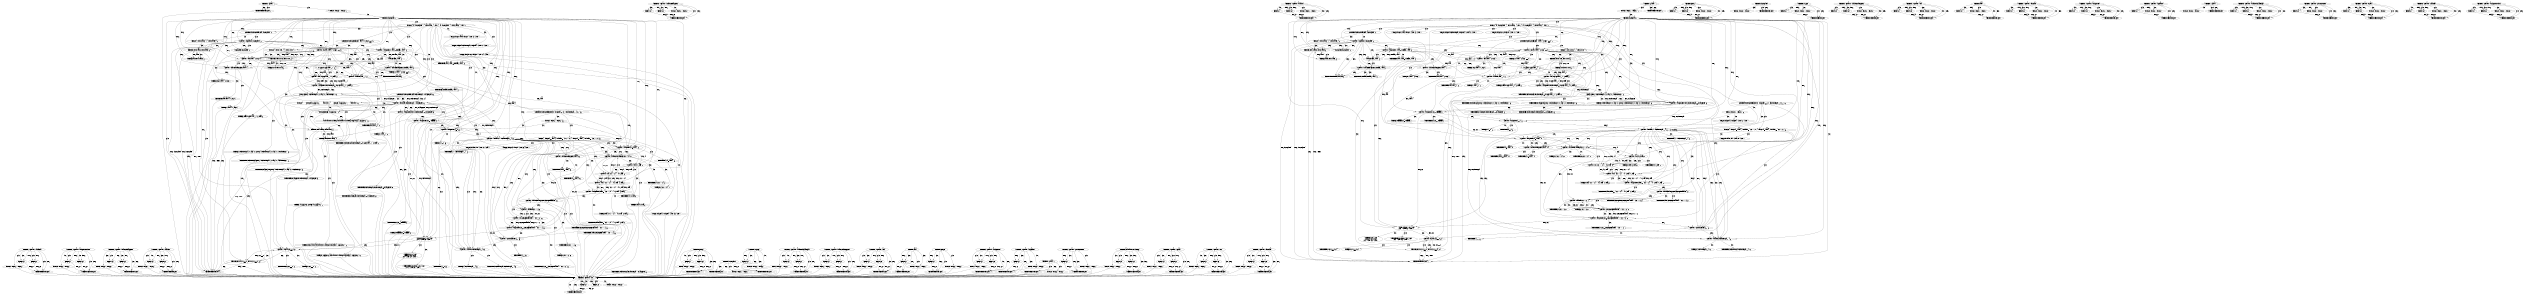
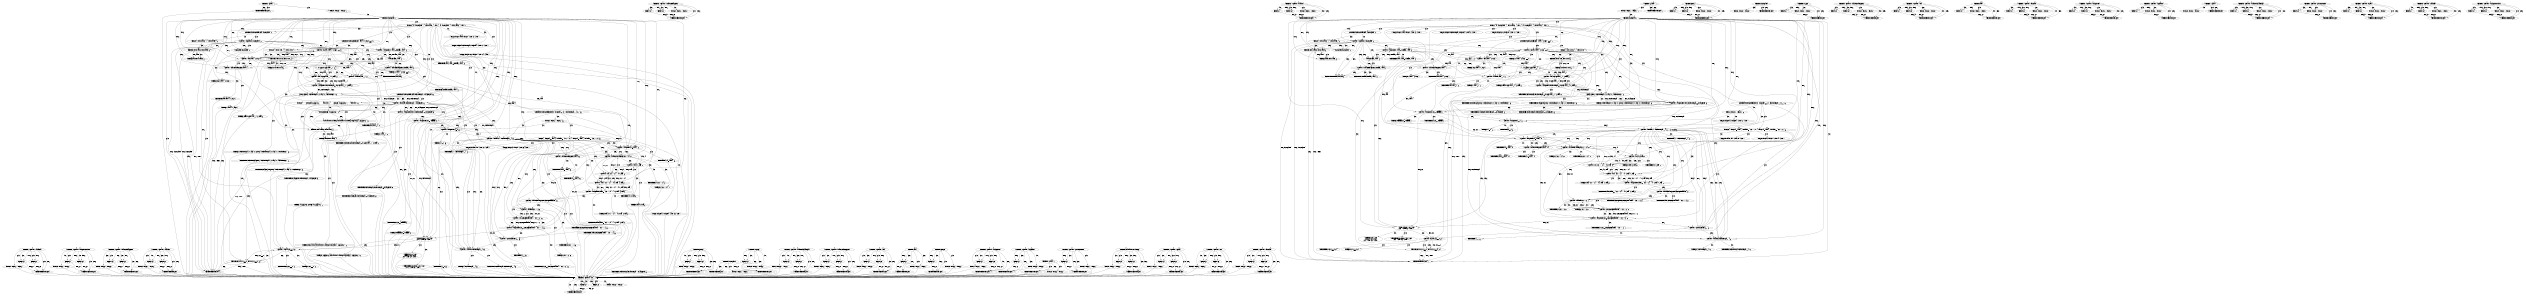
edge "(CONTROL_STRUCTURE,IF,if (sectionLength < mSkipBytes))" -> "(<operator>.lessThan,sectionLength < mSkipBytes)": label "DDG: 24" -> "AST: "
edge "(<operator>.lessThan,sectionLength < mSkipBytes)" -> "(IDENTIFIER,mSkipBytes,sectionLength < mSkipBytes)": now "(<operator>.lessThan,sectionLength < mSkipBytes)" -> "<(LOCAL,int index: int)<SUB>27</SUB>>"
node "<(LOCAL,uint8_t b: uint8_t)<SUB>19</SUB>>": added
